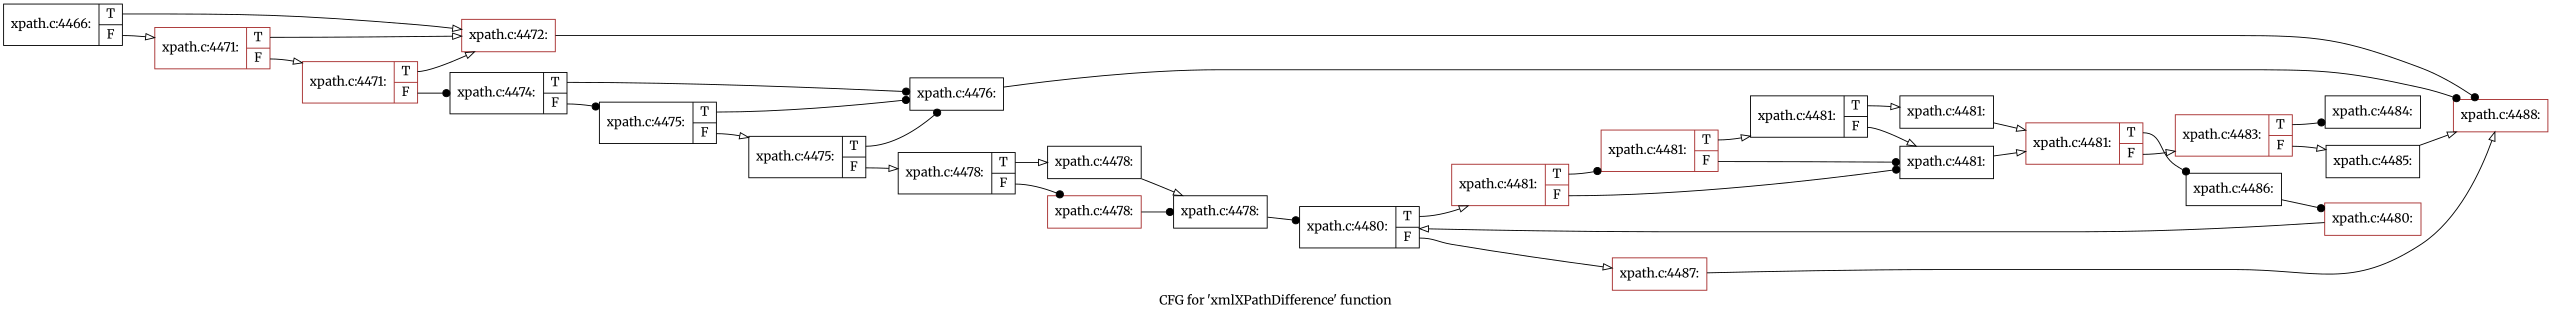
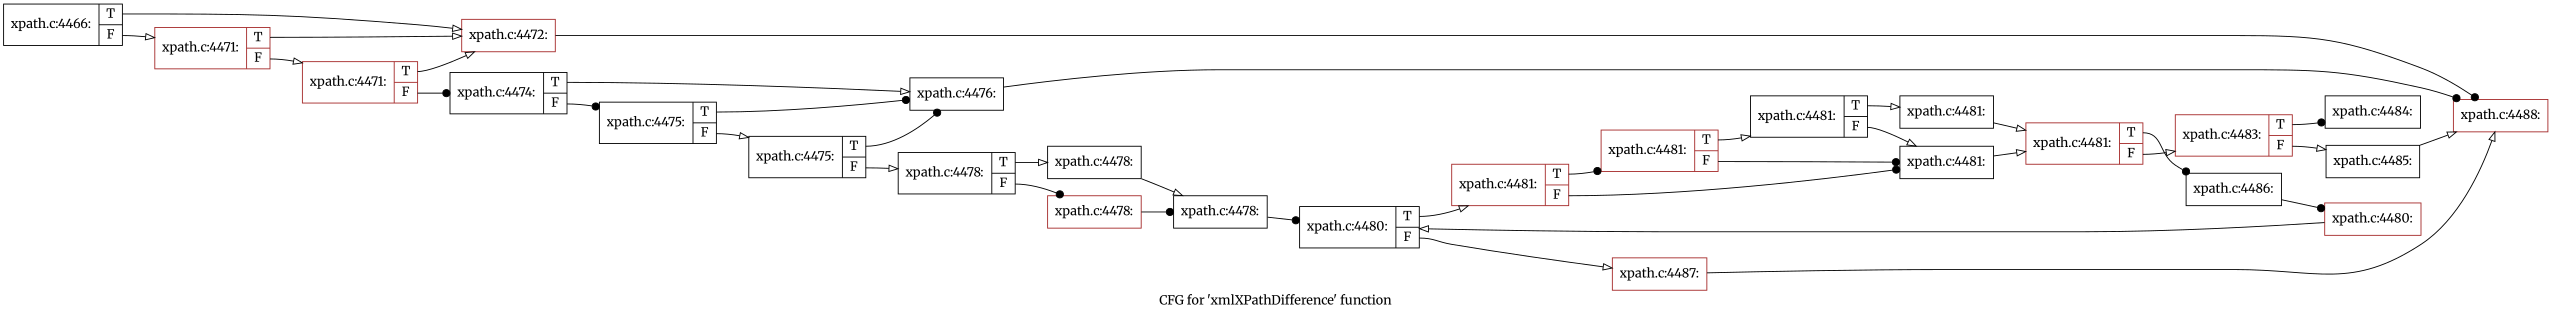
edge "xpath.c:4474:" -> "xpath.c:4476:": arrowhead dot -> onormal
